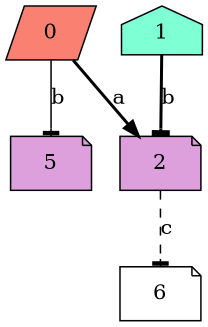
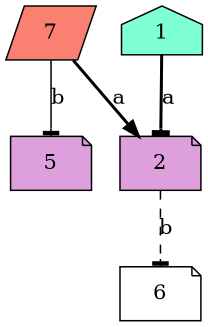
node "0": label "0" -> "7"
edge "1" -> "2": label "b" -> "a"
edge "2" -> "6": label "c" -> "b"
